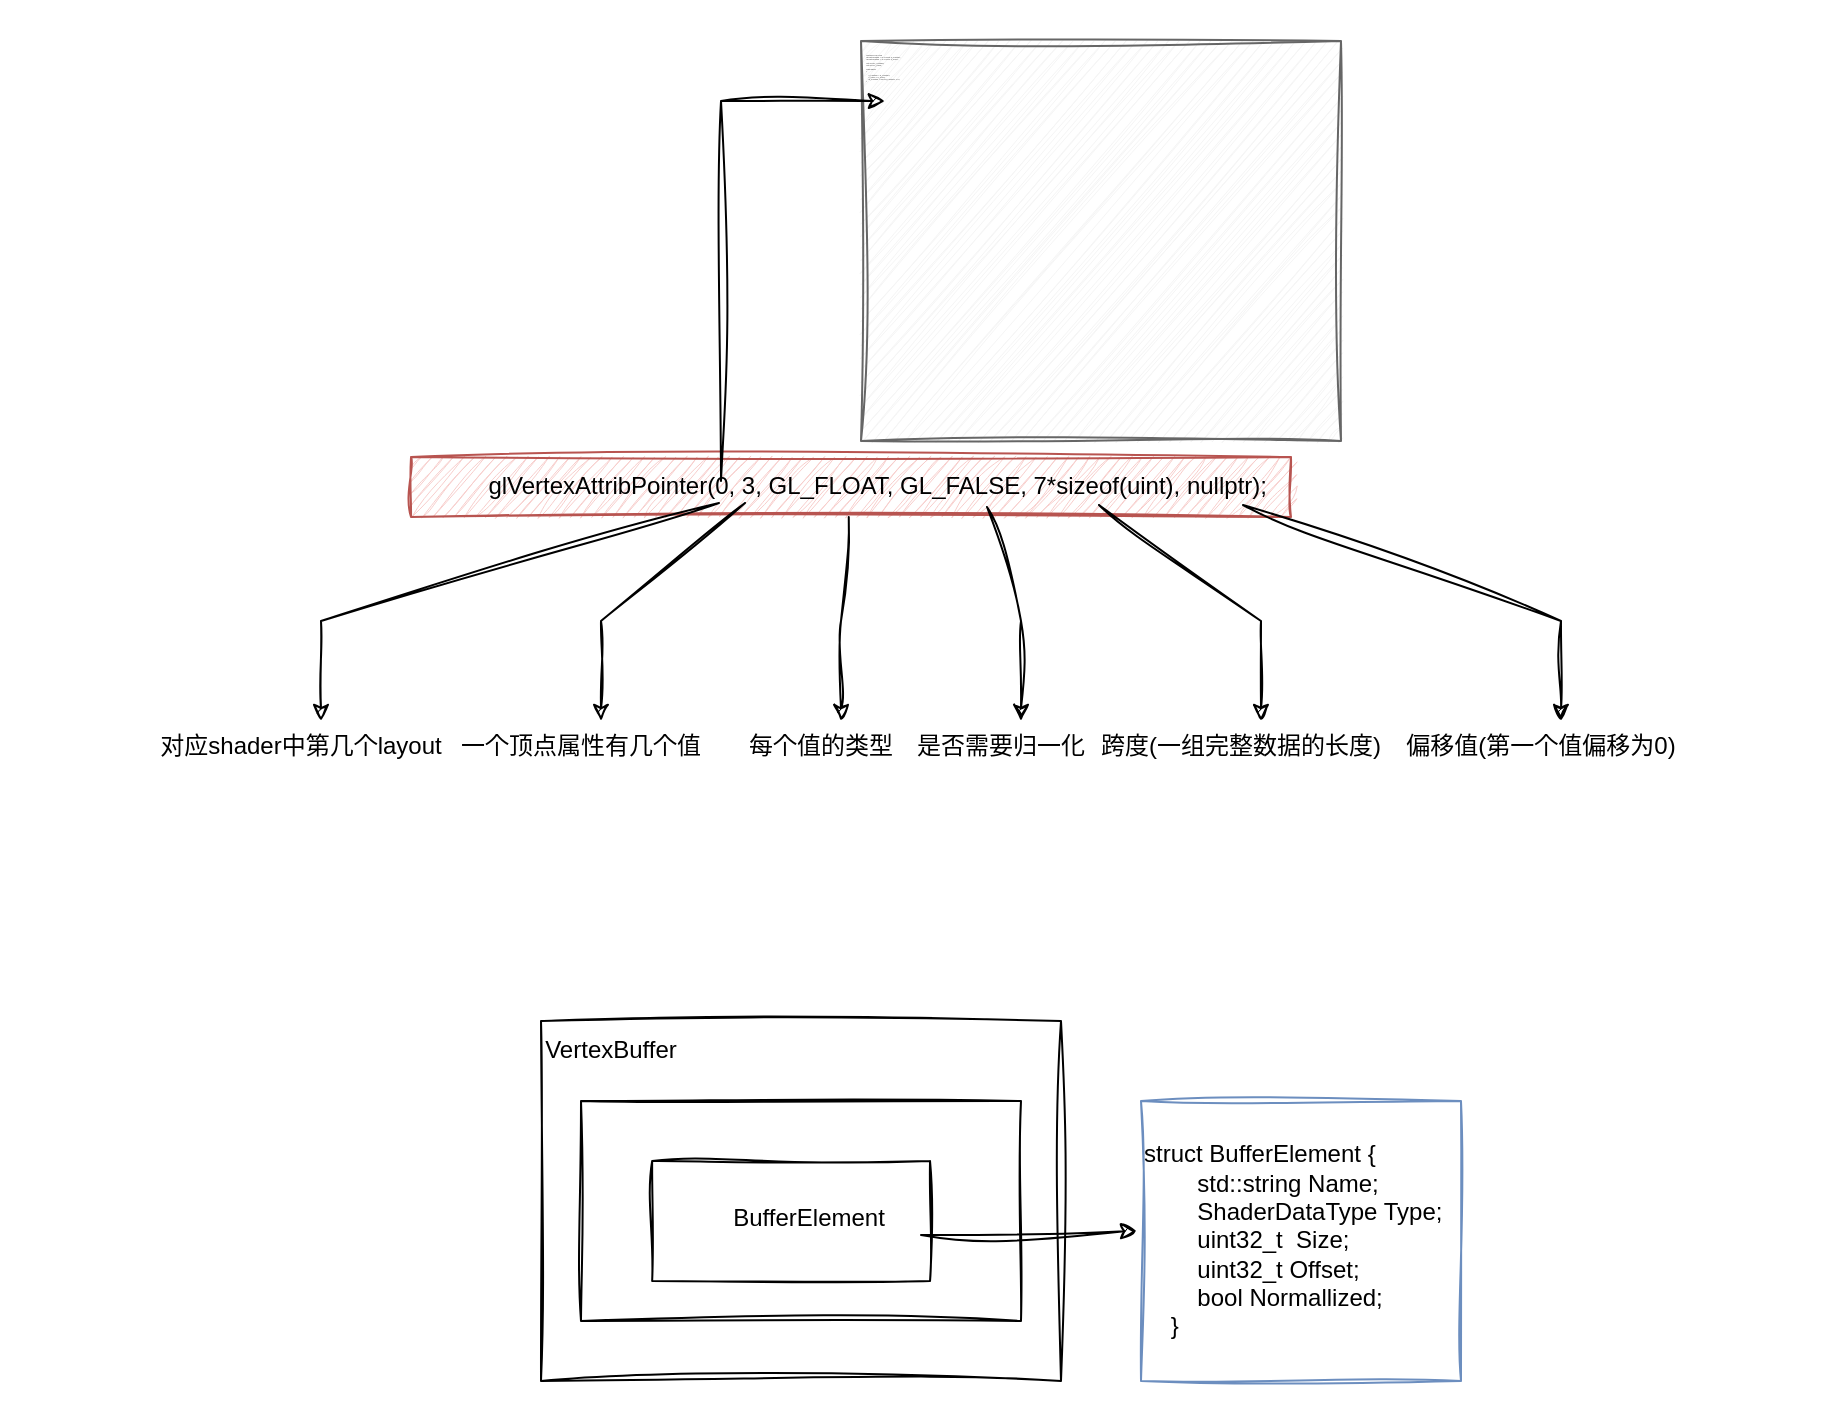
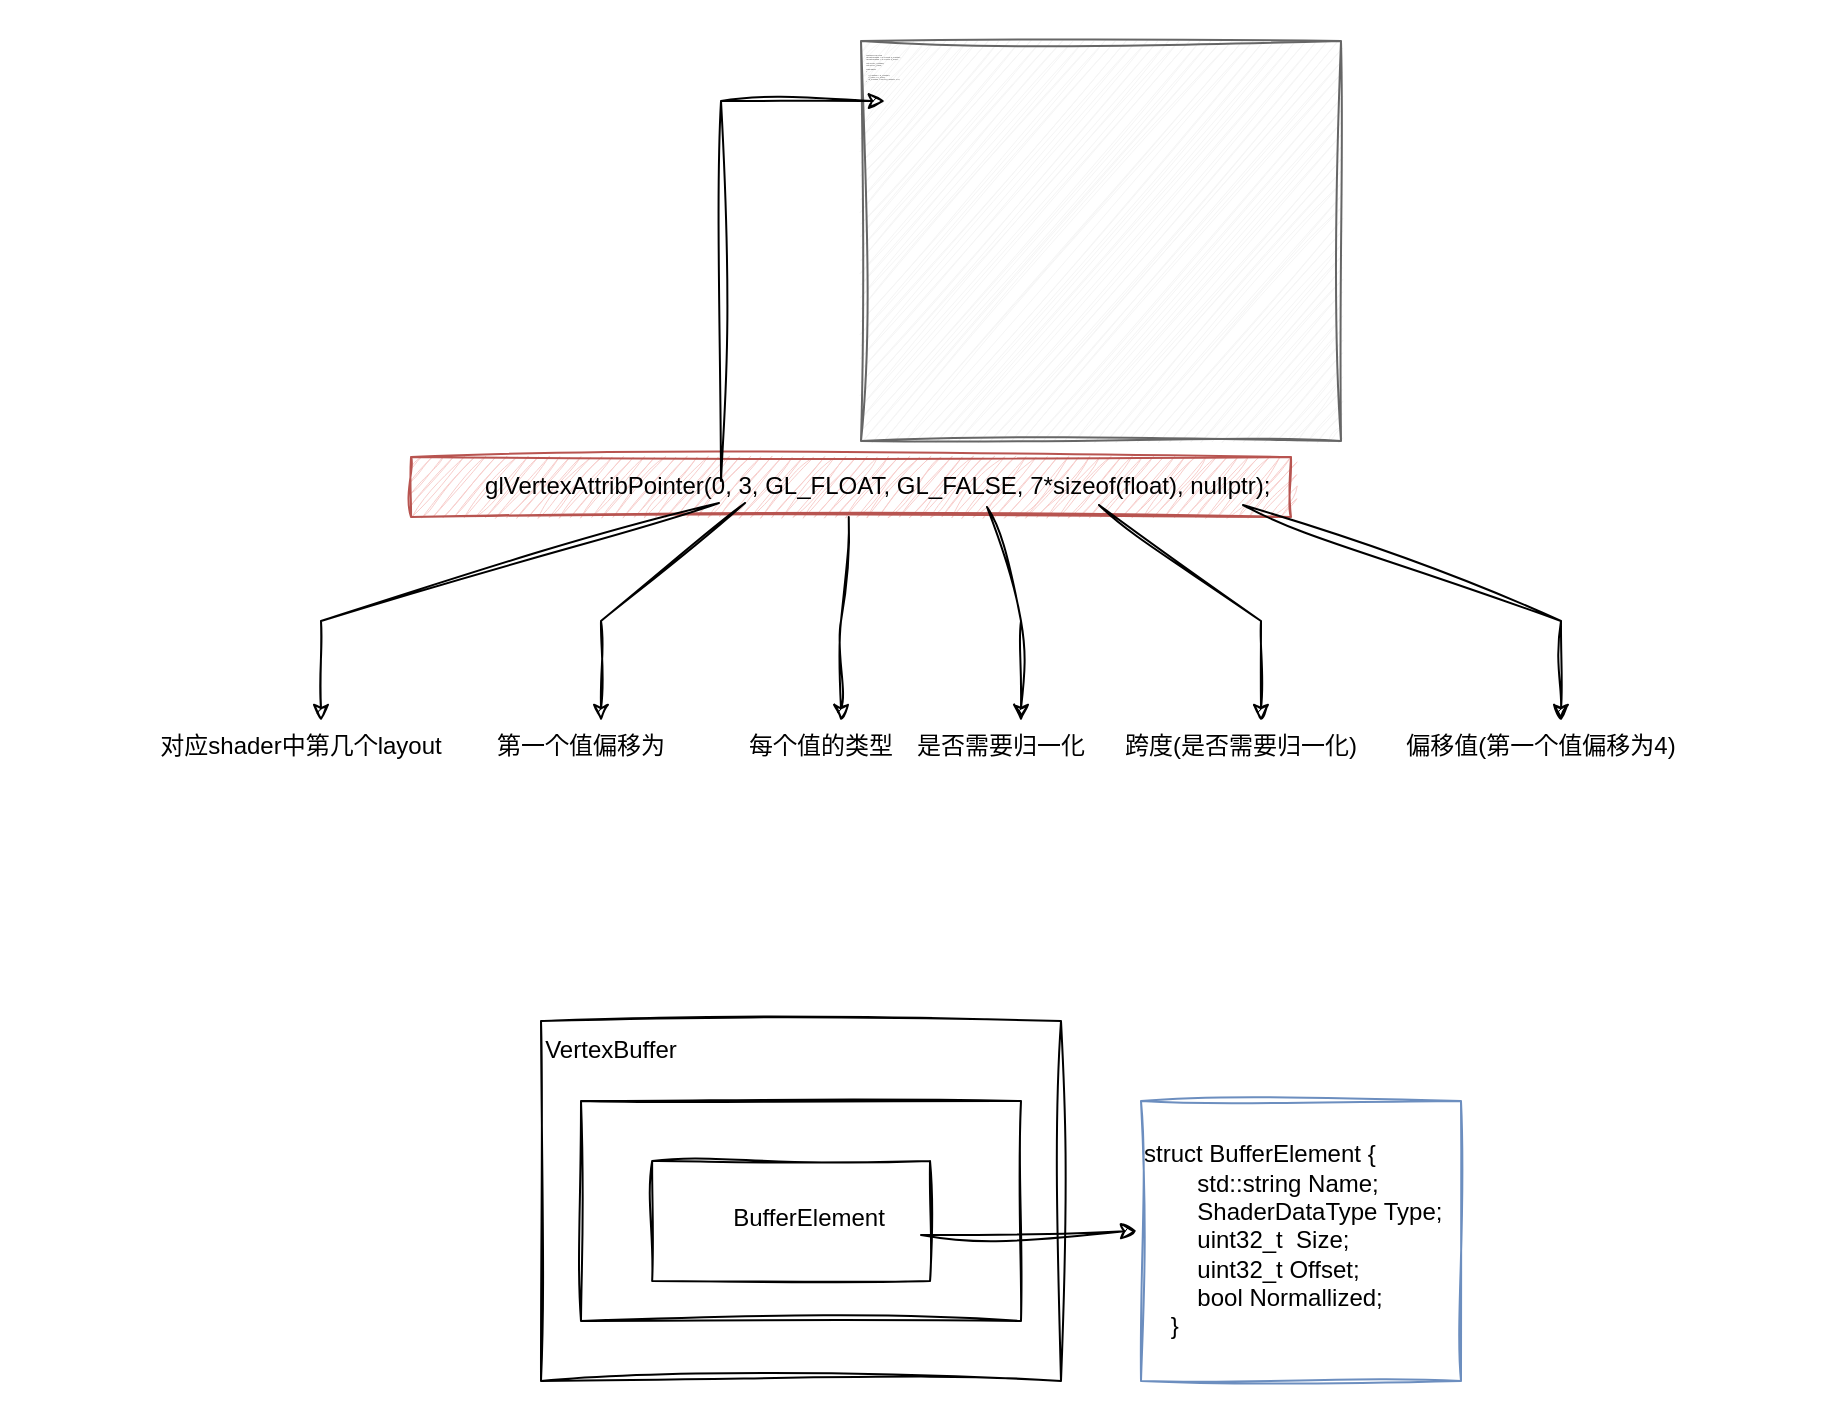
node "glVertexAttribPointer(0, 3, GL_FLOAT, GL_FALSE, 7*sizeof(uint), nullptr);": label "glVertexAttribPointer(0, 3, GL_FLOAT, GL_FALSE, 7*sizeof(uint), nullptr);" -> "glVertexAttribPointer(0, 3, GL_FLOAT, GL_FALSE, 7*sizeof(float), nullptr);"
node "一个顶点属性有几个值": label "一个顶点属性有几个值" -> "第一个值偏移为"
node "跨度(一组完整数据的长度)": label "跨度(一组完整数据的长度)" -> "跨度(是否需要归一化)"
node "偏移值(第一个值偏移为0)": label "偏移值(第一个值偏移为0)" -> "偏移值(第一个值偏移为4)"
